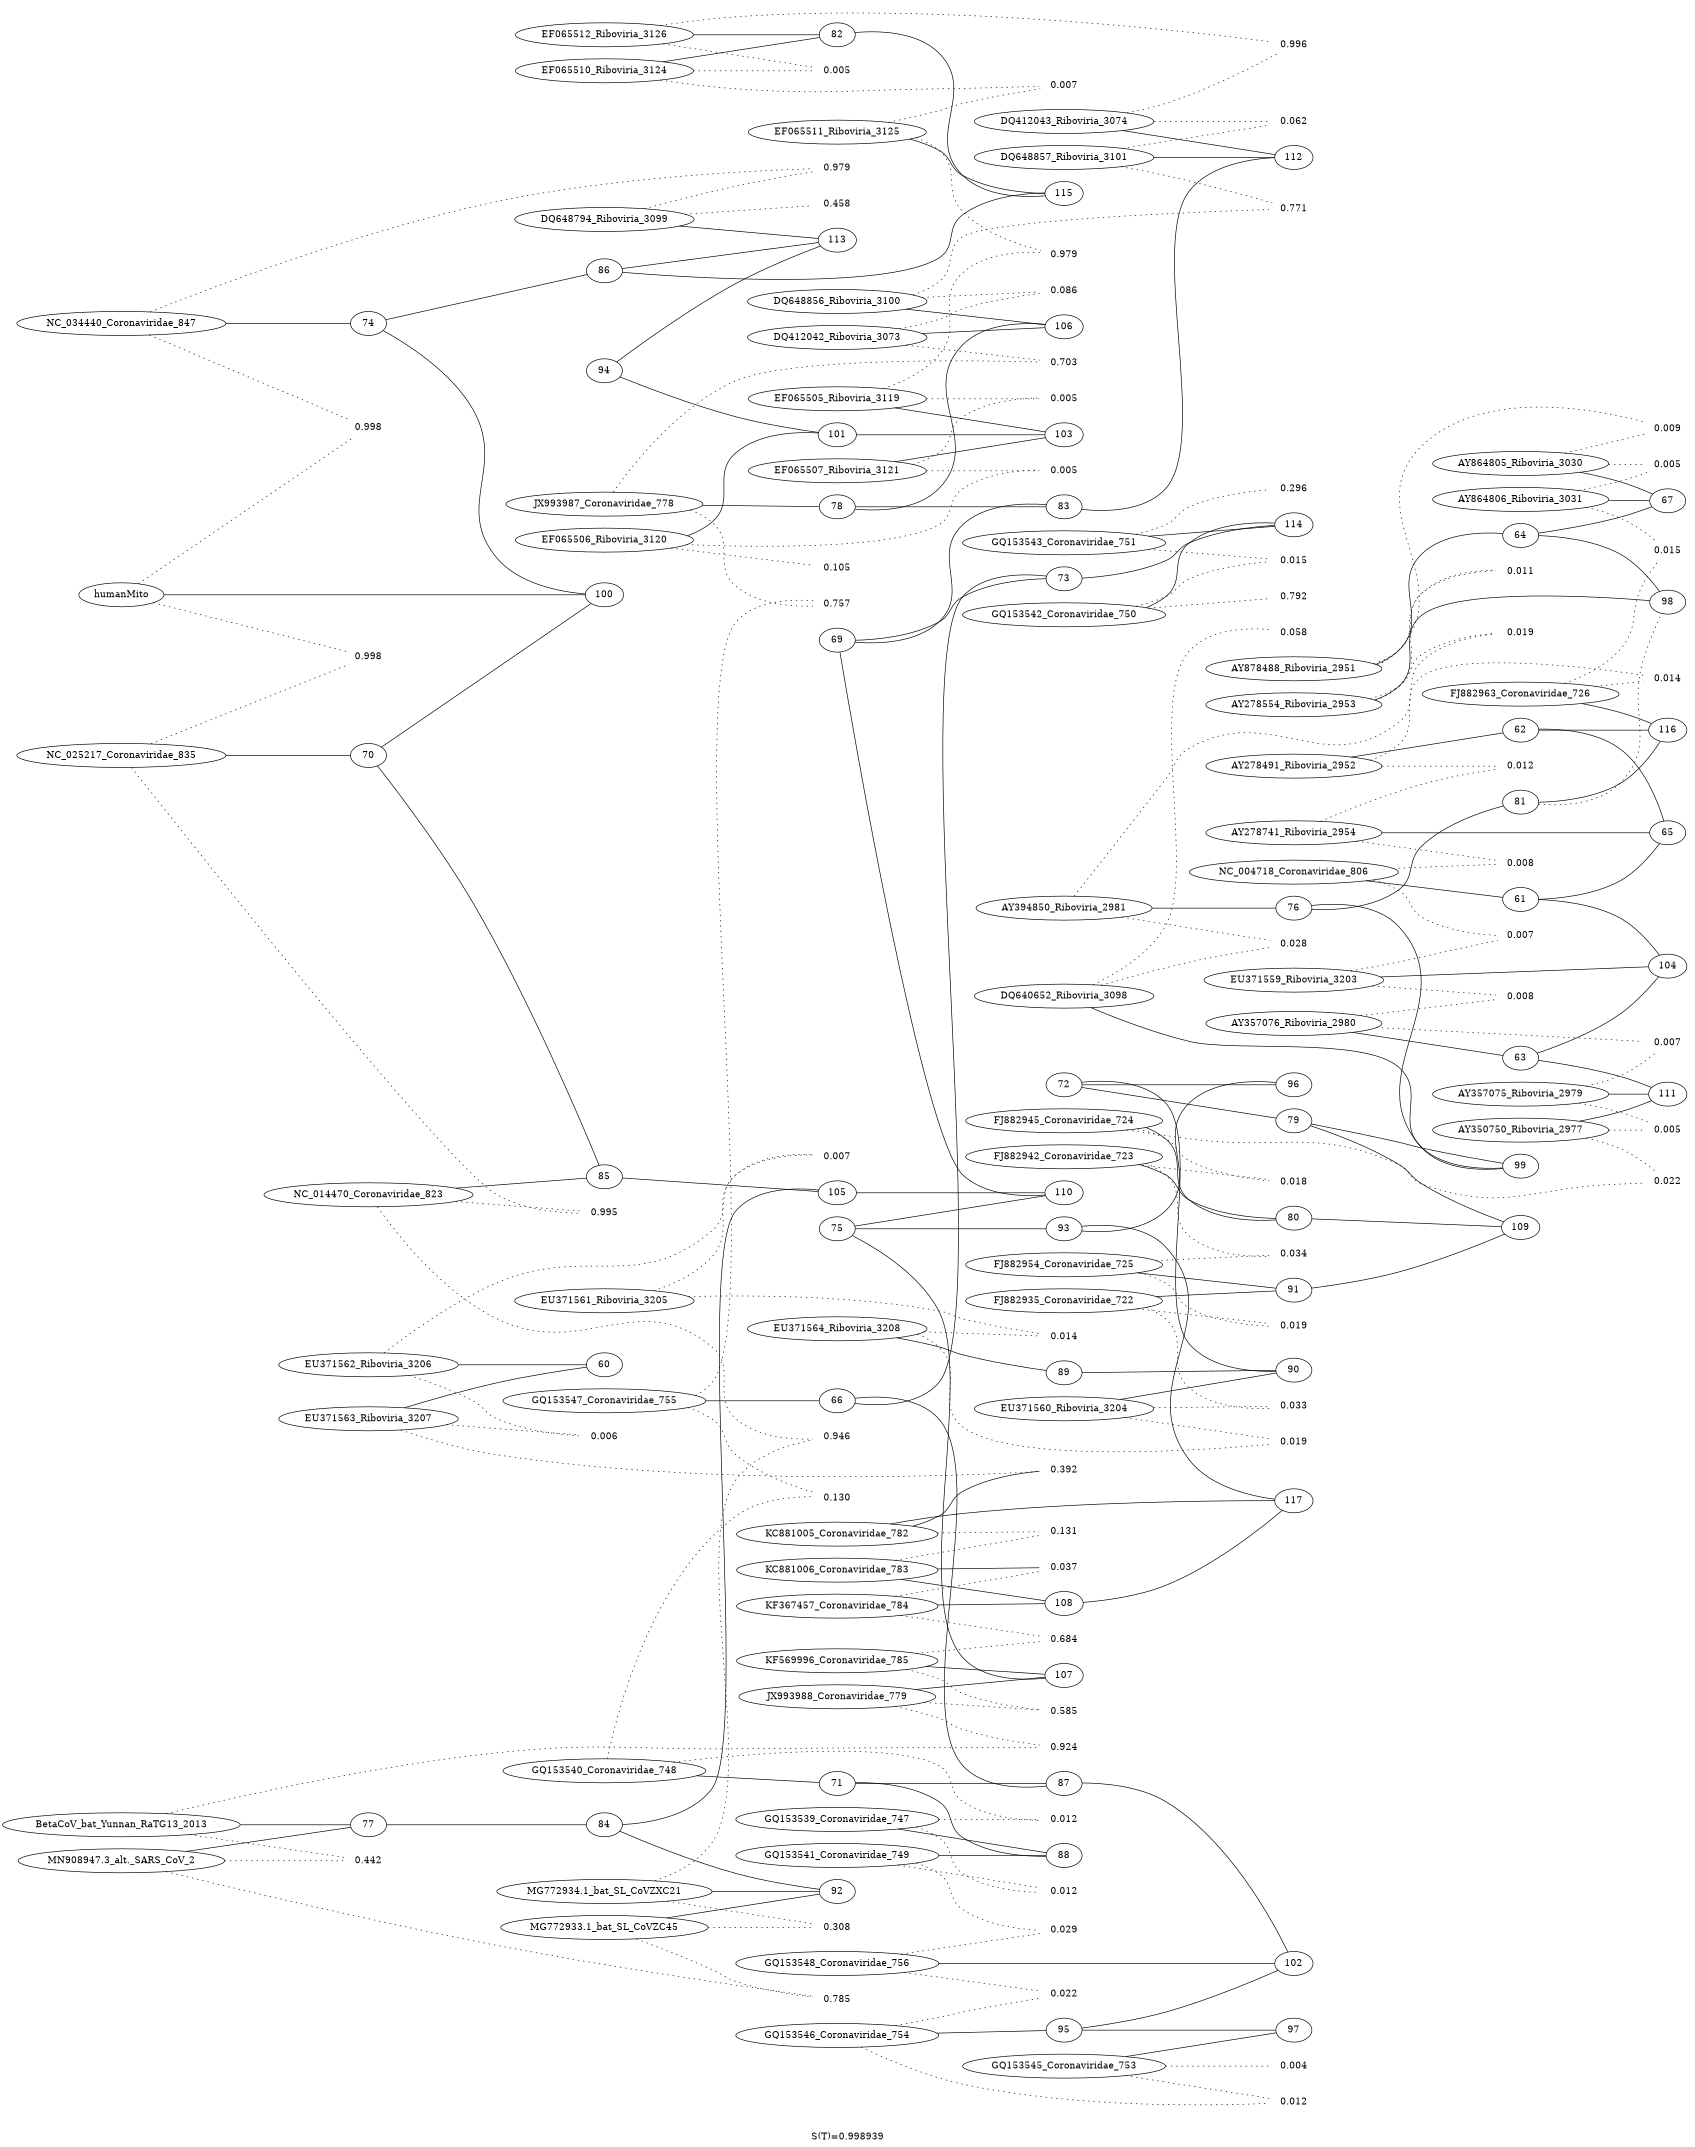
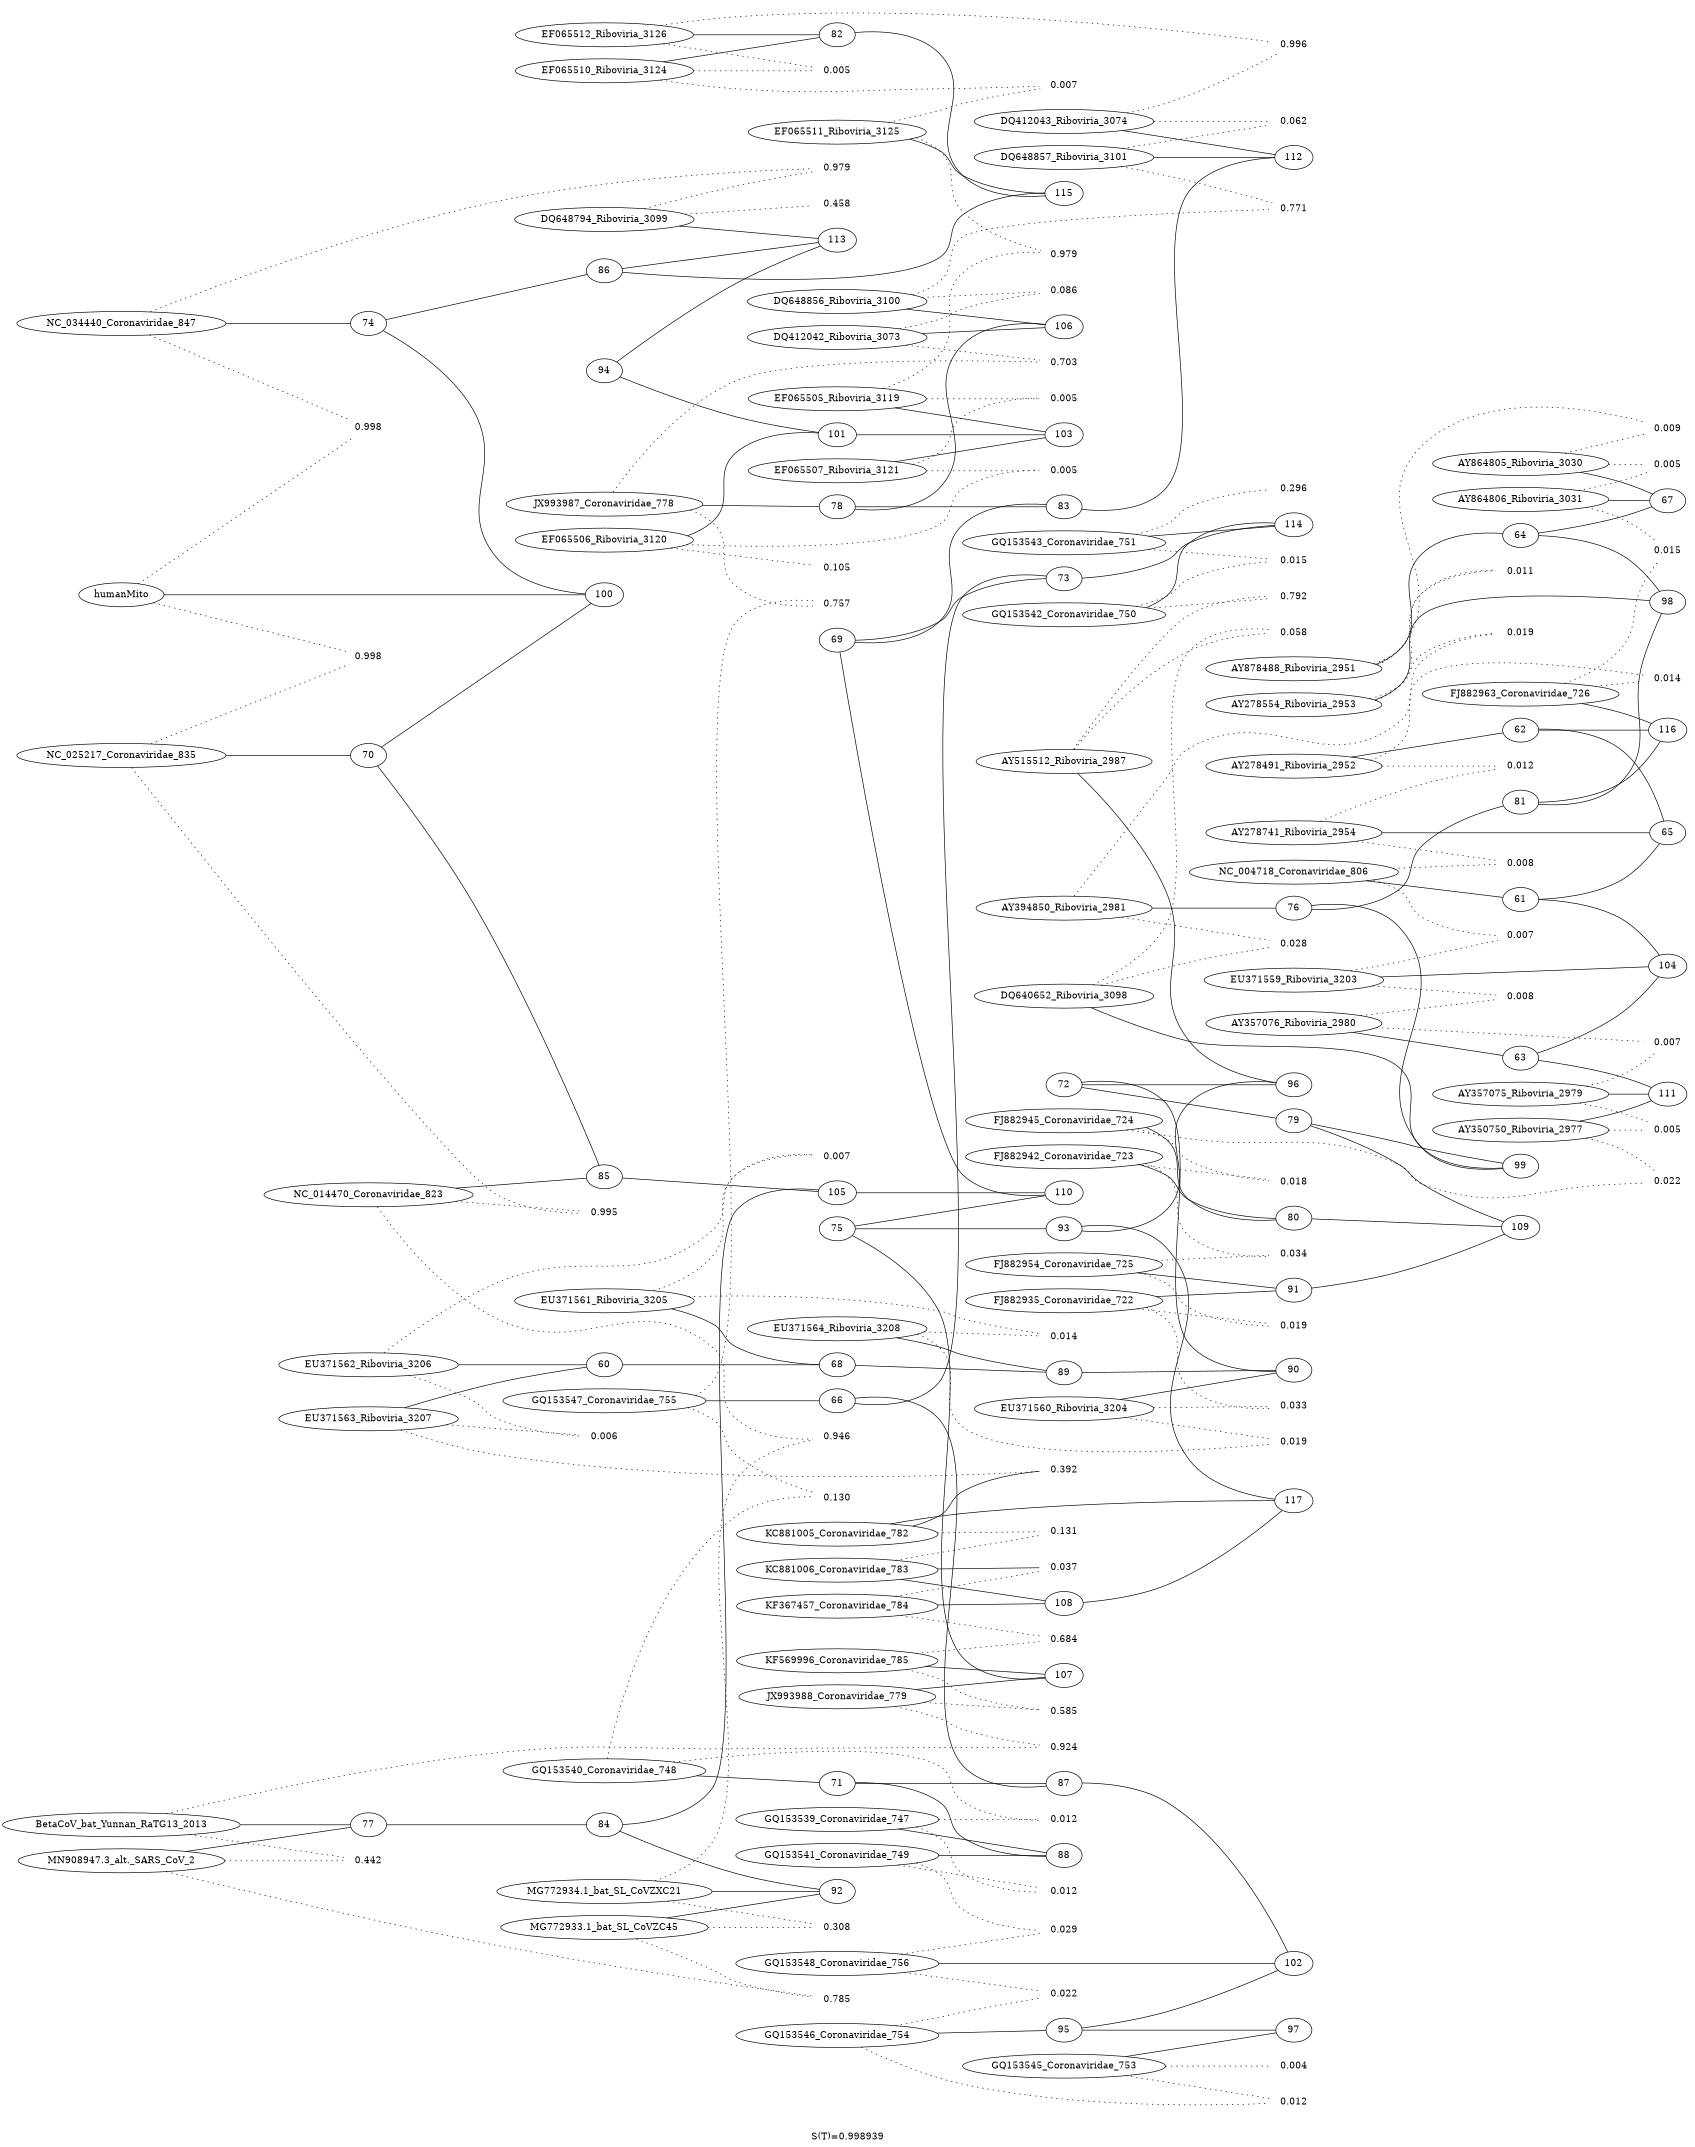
edge "98" -- "81": style dotted -> solid
node "AY515512_Riboviria_2987": added
node "68": added
